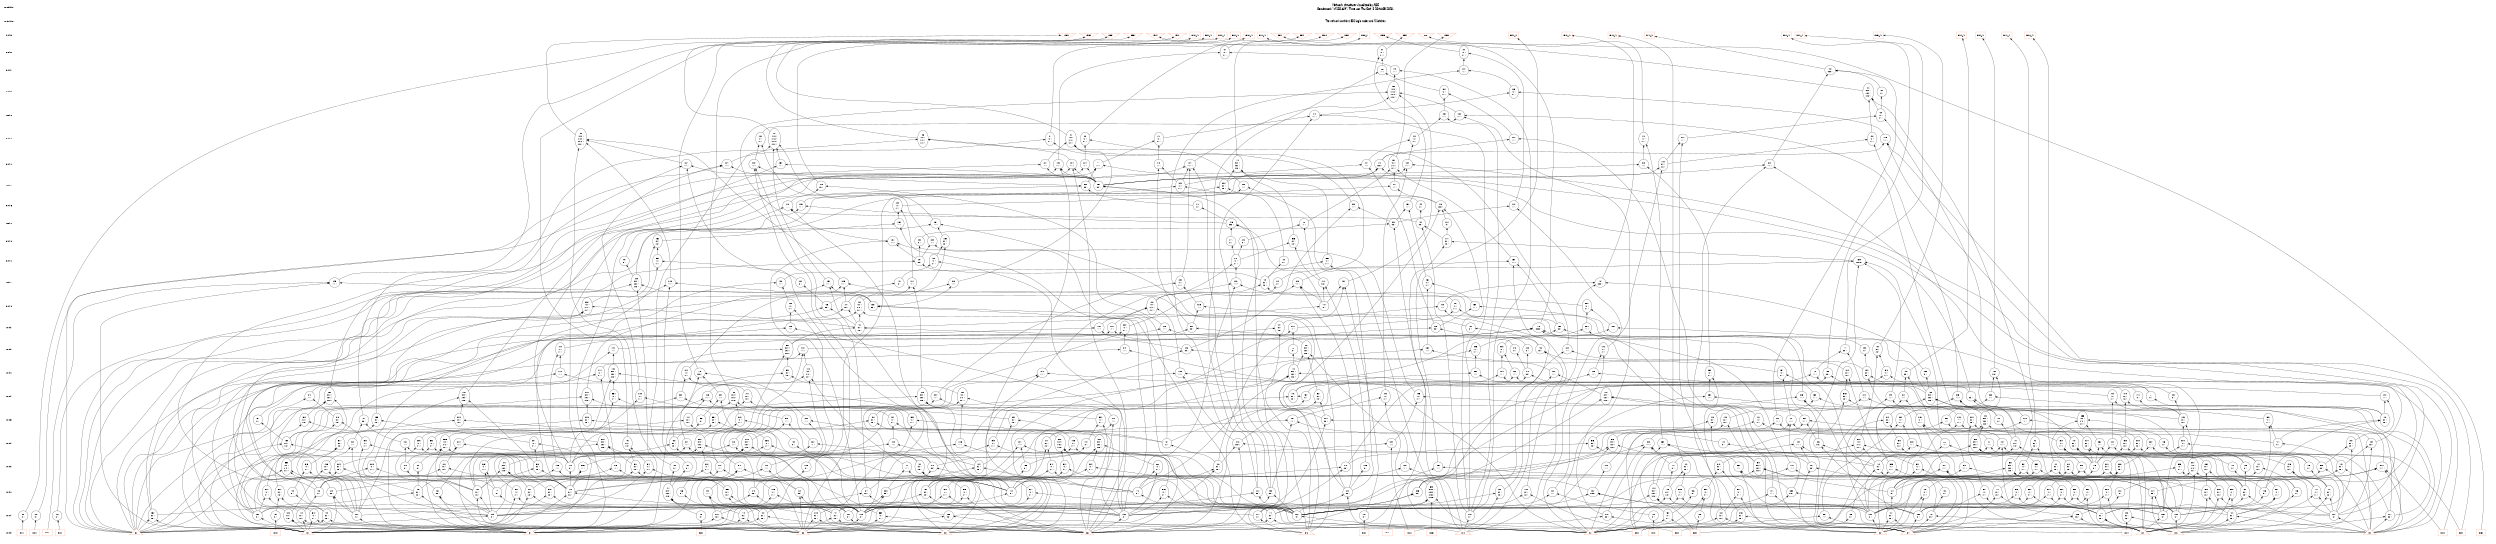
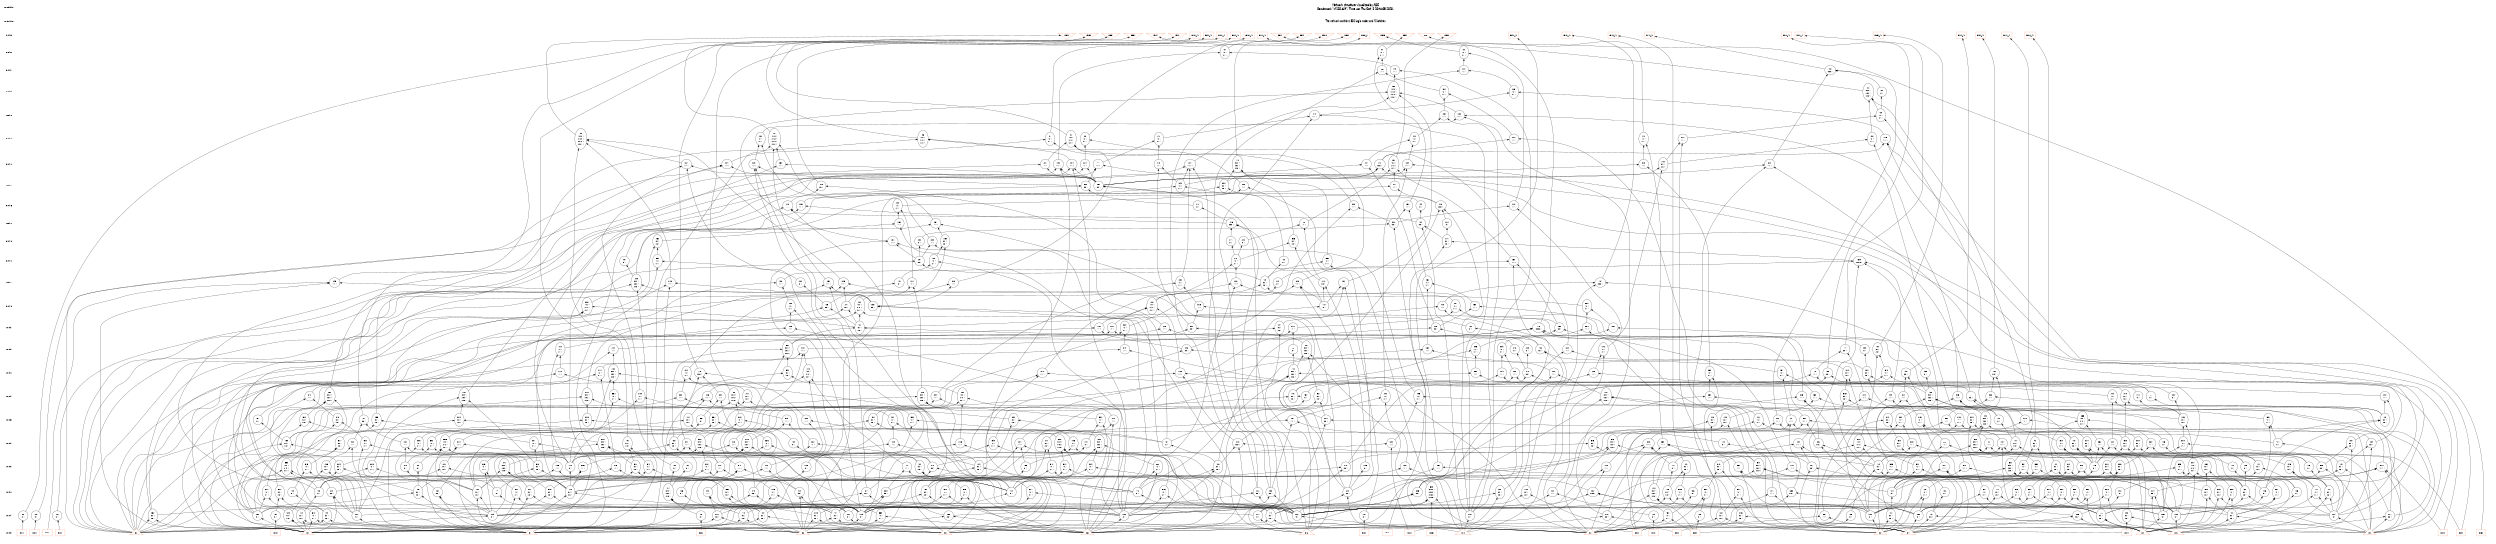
edge "G0" -> "443 11 1": added
